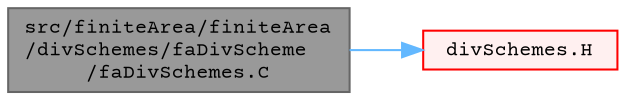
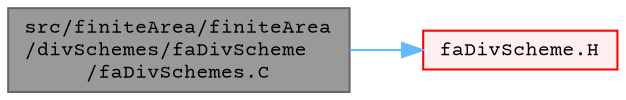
node "divSchemes.H": label "divSchemes.H" -> "faDivScheme.H"
